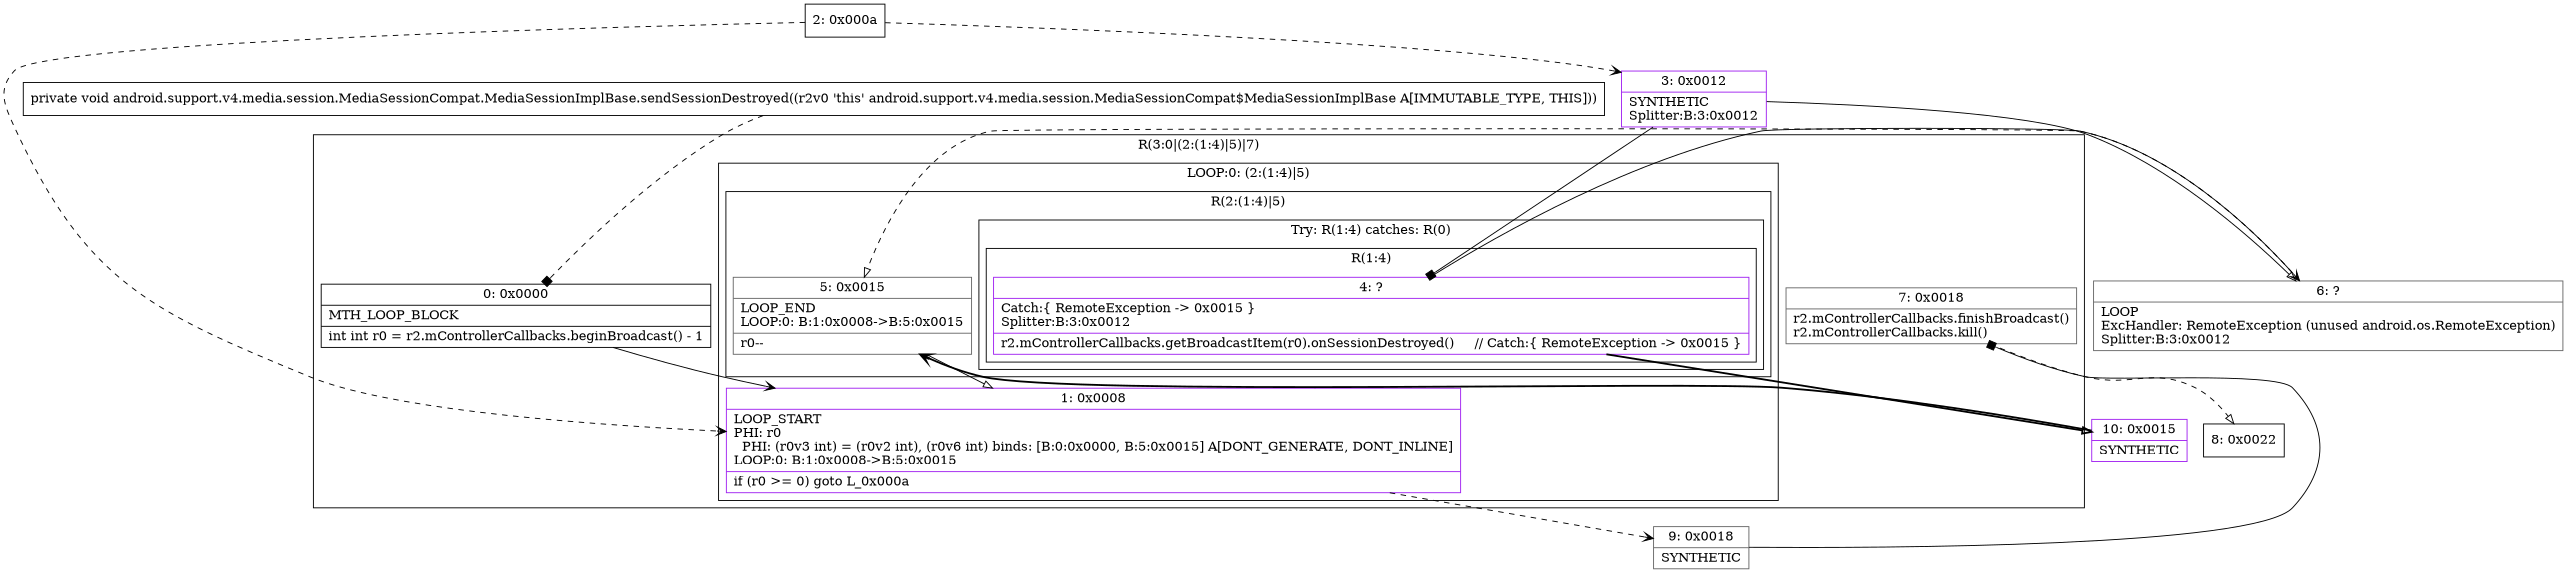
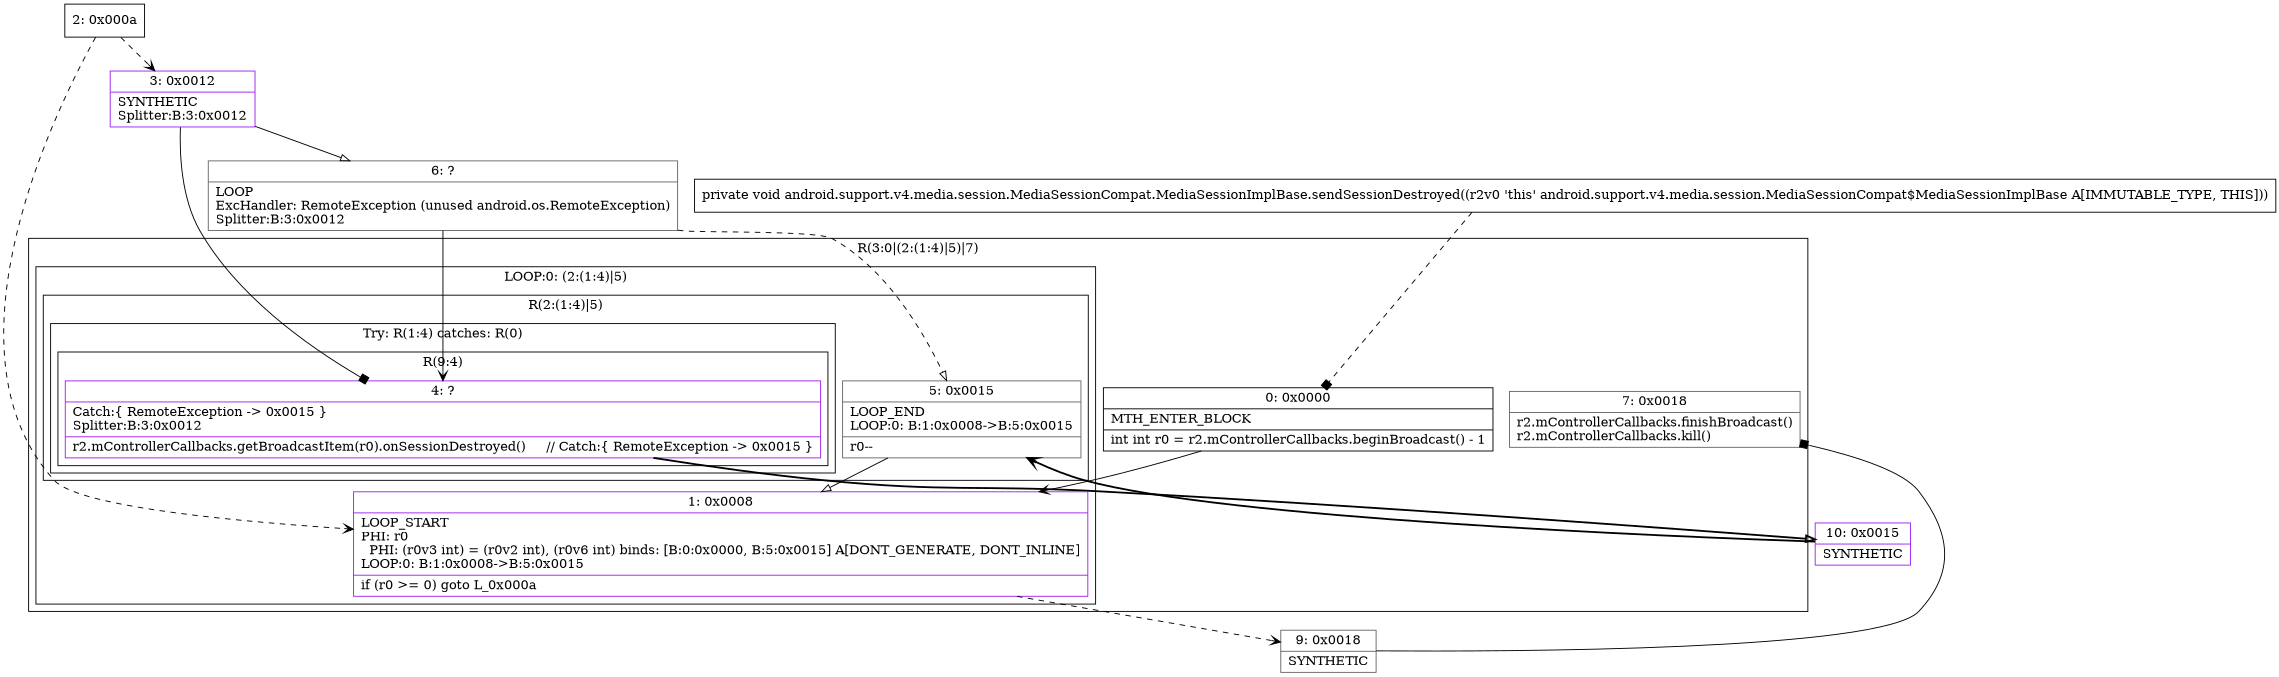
edge "4: ?" -> "6: ?": reversed
cluster "R(1:4)": label "R(1:4)" -> "R(9:4)"
node "0: 0x0000": text "MTH_LOOP_BLOCK" -> "MTH_ENTER_BLOCK"
node "8: 0x0022": removed
